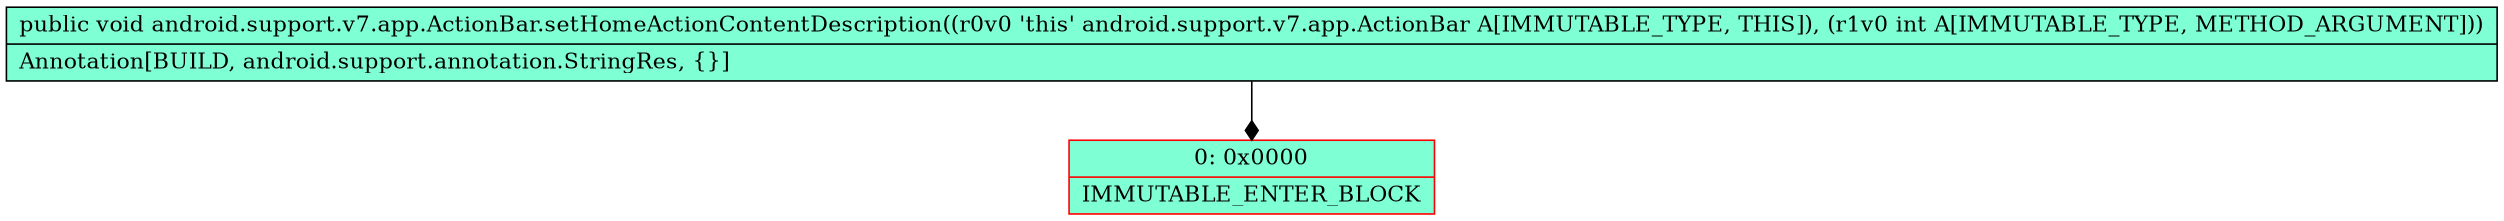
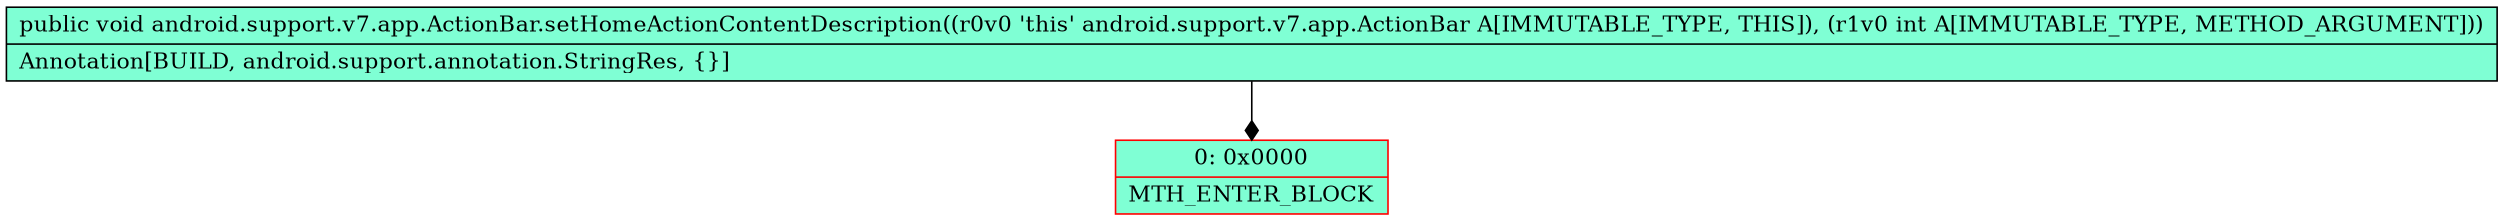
node "0: 0x0000": text "IMMUTABLE_ENTER_BLOCK" -> "MTH_ENTER_BLOCK"
